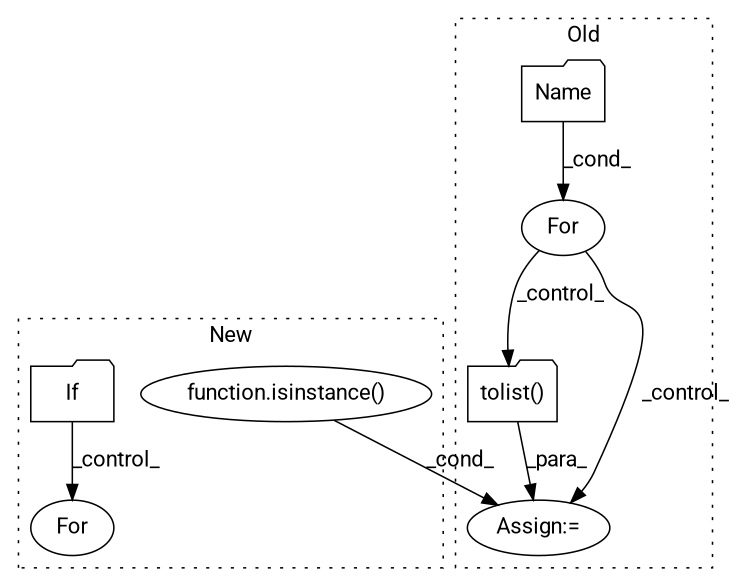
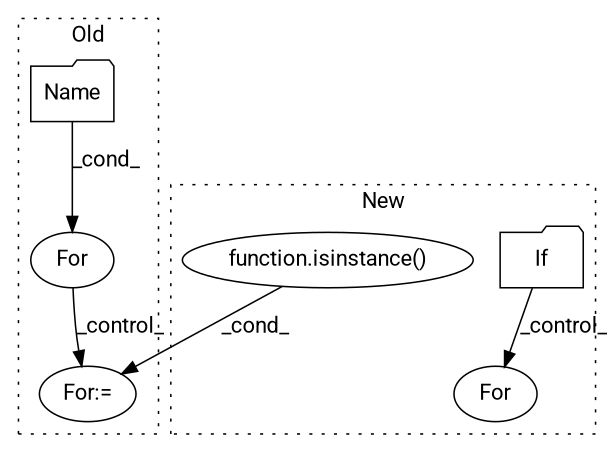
node "tolist()": removed
node "Assign:=": label "Assign:=" -> "For:="
